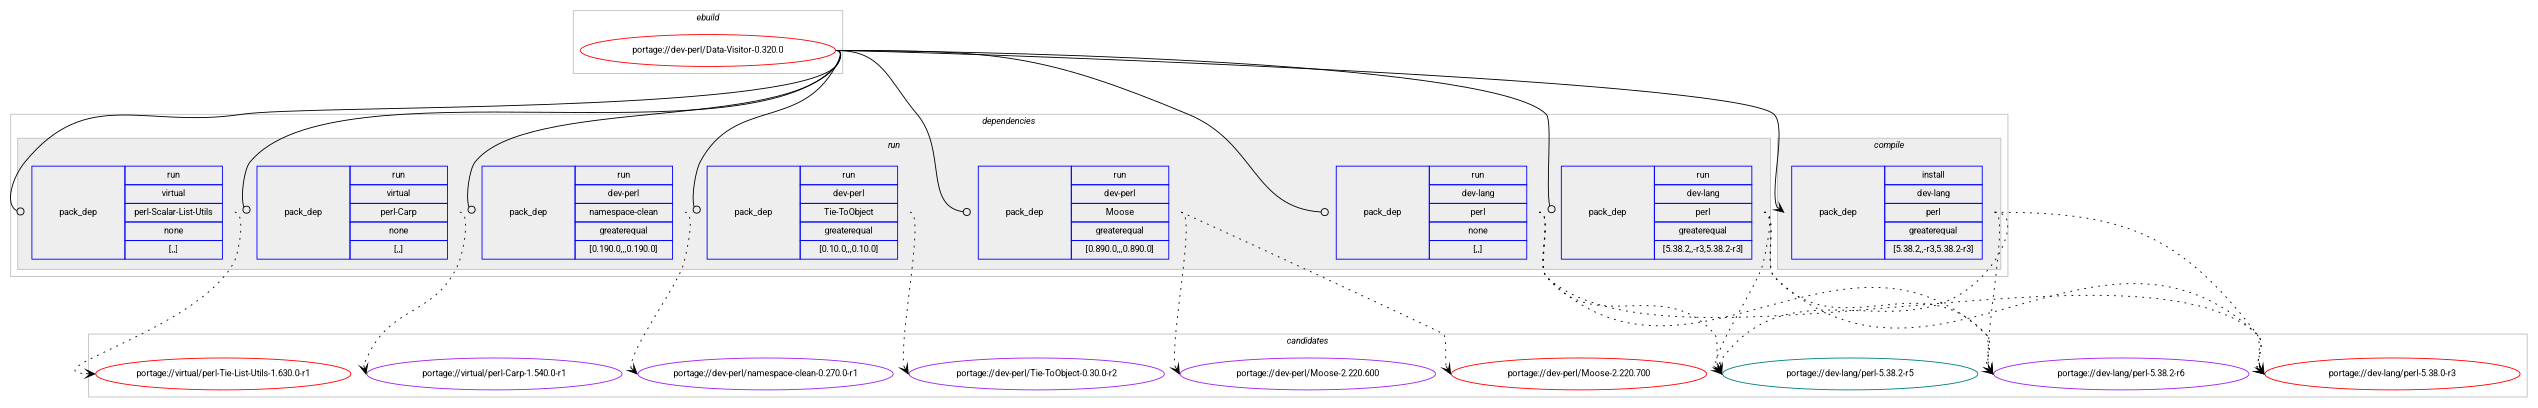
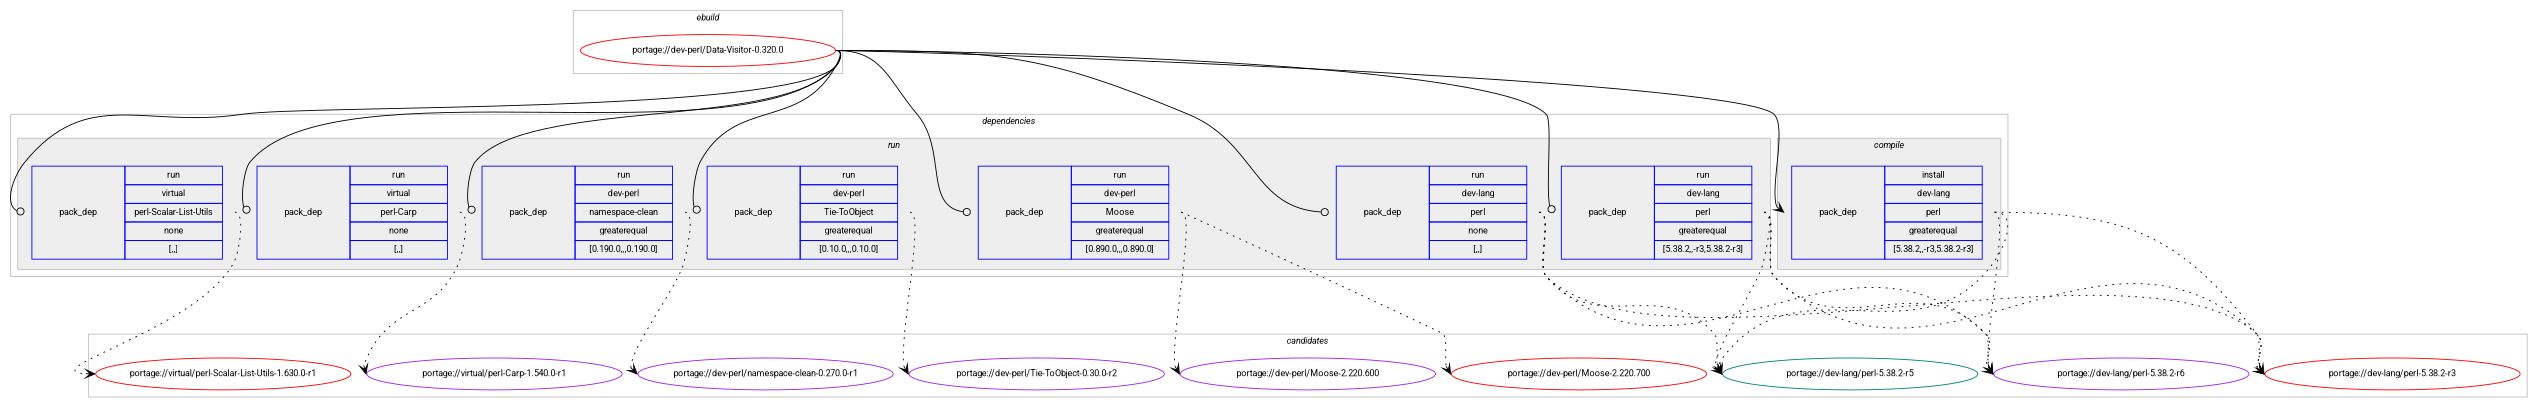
node "portage://virtual/perl-Tie-List-Utils-1.630.0-r1": label "portage://virtual/perl-Tie-List-Utils-1.630.0-r1" -> "portage://virtual/perl-Scalar-List-Utils-1.630.0-r1"
node "portage://dev-lang/perl-5.38.0-r3": label "portage://dev-lang/perl-5.38.0-r3" -> "portage://dev-lang/perl-5.38.2-r3"
